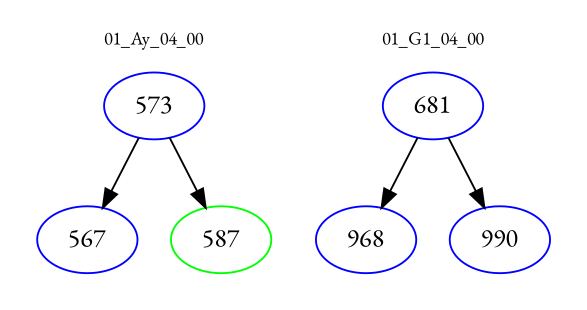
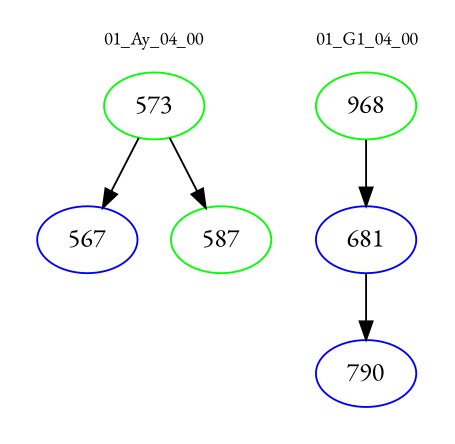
node "573": color blue -> green
edge "681" -> "968": reversed
node "968": color blue -> green
node "990": label "990" -> "790"
